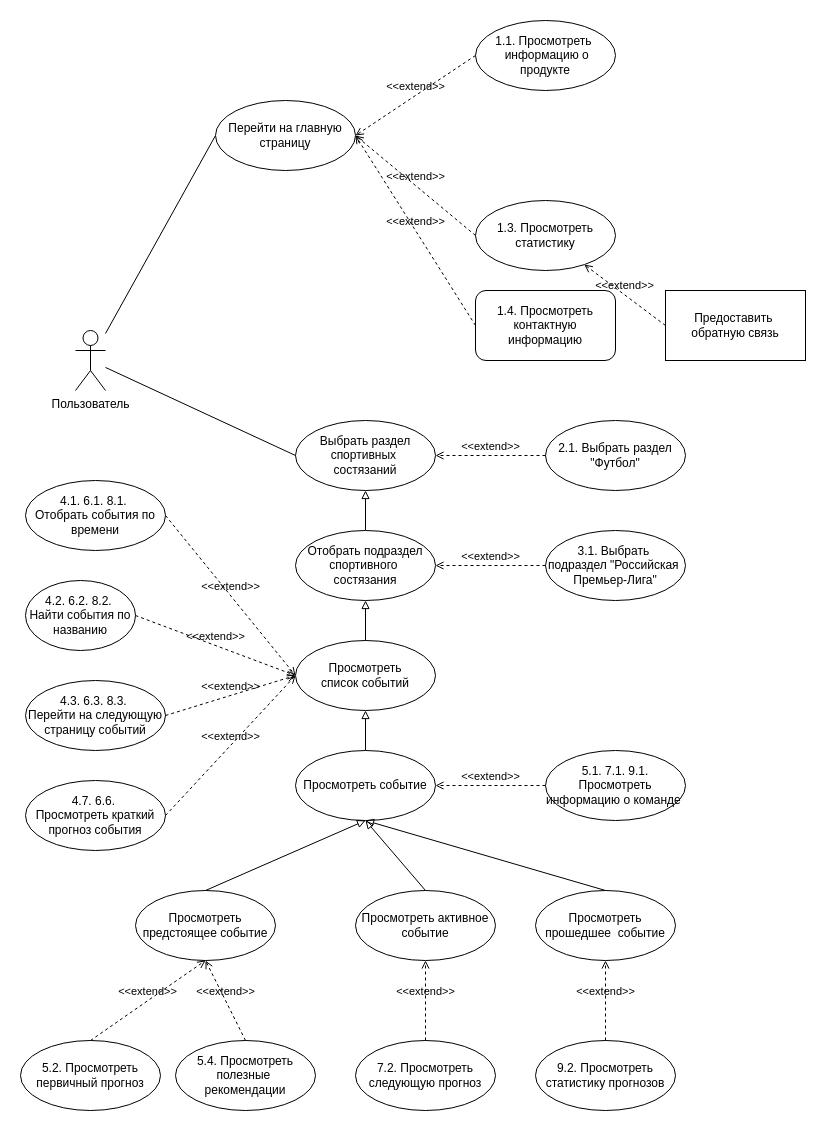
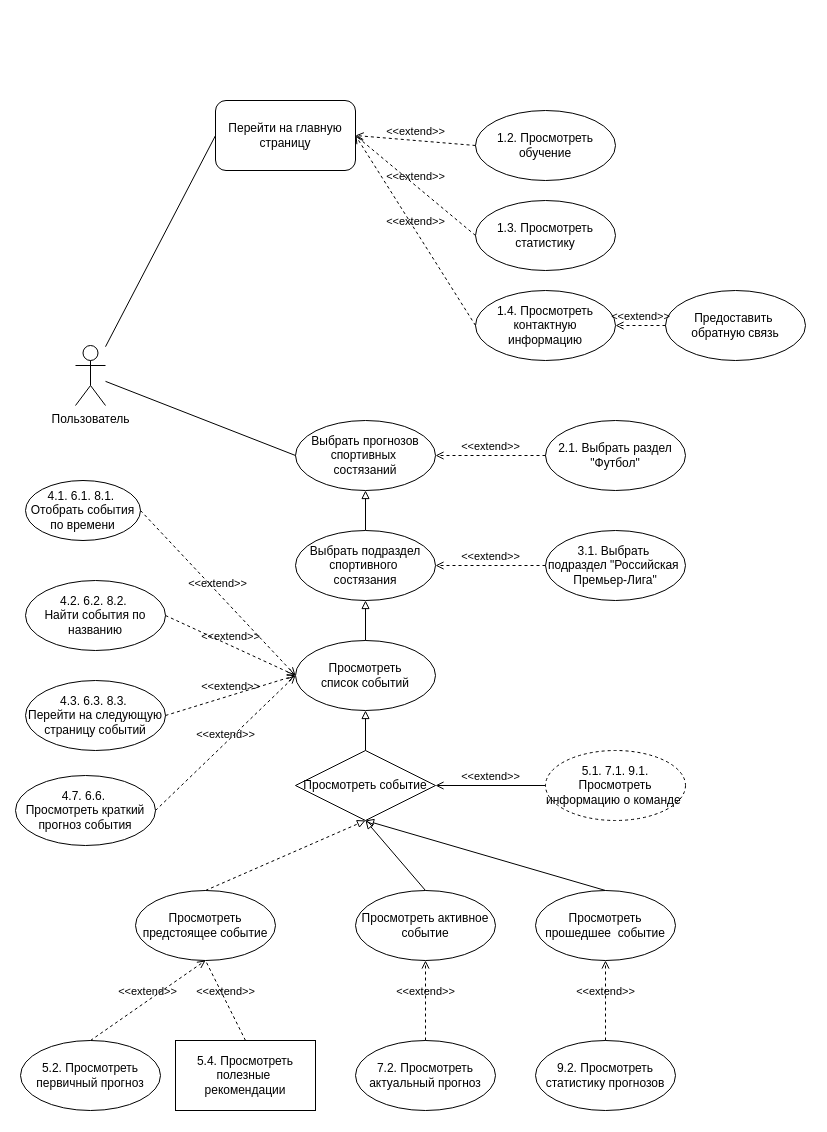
node "1.1. Просмотреть информацию о продукте": removed
edge "1.1. Просмотреть информацию о продукте" -> "Перейти на главную страницу": removed, label "<<extend>>"
node "Перейти на главную страницу": shape ellipse -> rounded rectangle
edge "1.3. Просмотреть статистику" -> "Перейти на главную страницу": arrowhead open -> none
edge "1.2. Просмотреть обучение" -> "Перейти на главную страницу": added, label "<<extend>>"
node "1.2. Просмотреть обучение": added
edge "Предоставить обратную связь" -> "1.3. Просмотреть статистику": now "Предоставить обратную связь" -> "1.4. Просмотреть контактную информацию"
node "1.4. Просмотреть контактную информацию": shape rounded rectangle -> ellipse
node "Предоставить обратную связь": shape rectangle -> ellipse
node "Пользователь": moved (91, 361) -> (91, 376)
node "Выбрать раздел спортивных состязаний": label "Выбрать раздел спортивных состязаний" -> "Выбрать прогнозов спортивных состязаний"
node "4.1. 6.1. 8.1. Отобрать события по времени": size 140x70 -> 115x60
node "Отобрать подраздел спортивного состязания": label "Отобрать подраздел спортивного состязания" -> "Выбрать подраздел спортивного состязания"
node "4.2. 6.2. 8.2. Найти события по названию": size 110x70 -> 140x70
node "Просмотреть событие": shape ellipse -> diamond
edge "5.1. 7.1. 9.1. Просмотреть информацию о команде" -> "Просмотреть событие": style dashed -> solid
node "5.1. 7.1. 9.1. Просмотреть информацию о команде": style solid -> dashed
node "4.7. 6.6. Просмотреть краткий прогноз события": moved (96, 816) -> (86, 811)
edge "Просмотреть предстоящее событие" -> "Просмотреть событие": style solid -> dashed
edge "5.4. Просмотреть полезные рекомендации" -> "Просмотреть предстоящее событие": arrowhead open -> none
node "5.4. Просмотреть полезные рекомендации": shape ellipse -> rectangle
node "7.2. Просмотреть следующую прогноз": label "7.2. Просмотреть следующую прогноз" -> "7.2. Просмотреть актуальный прогноз"
